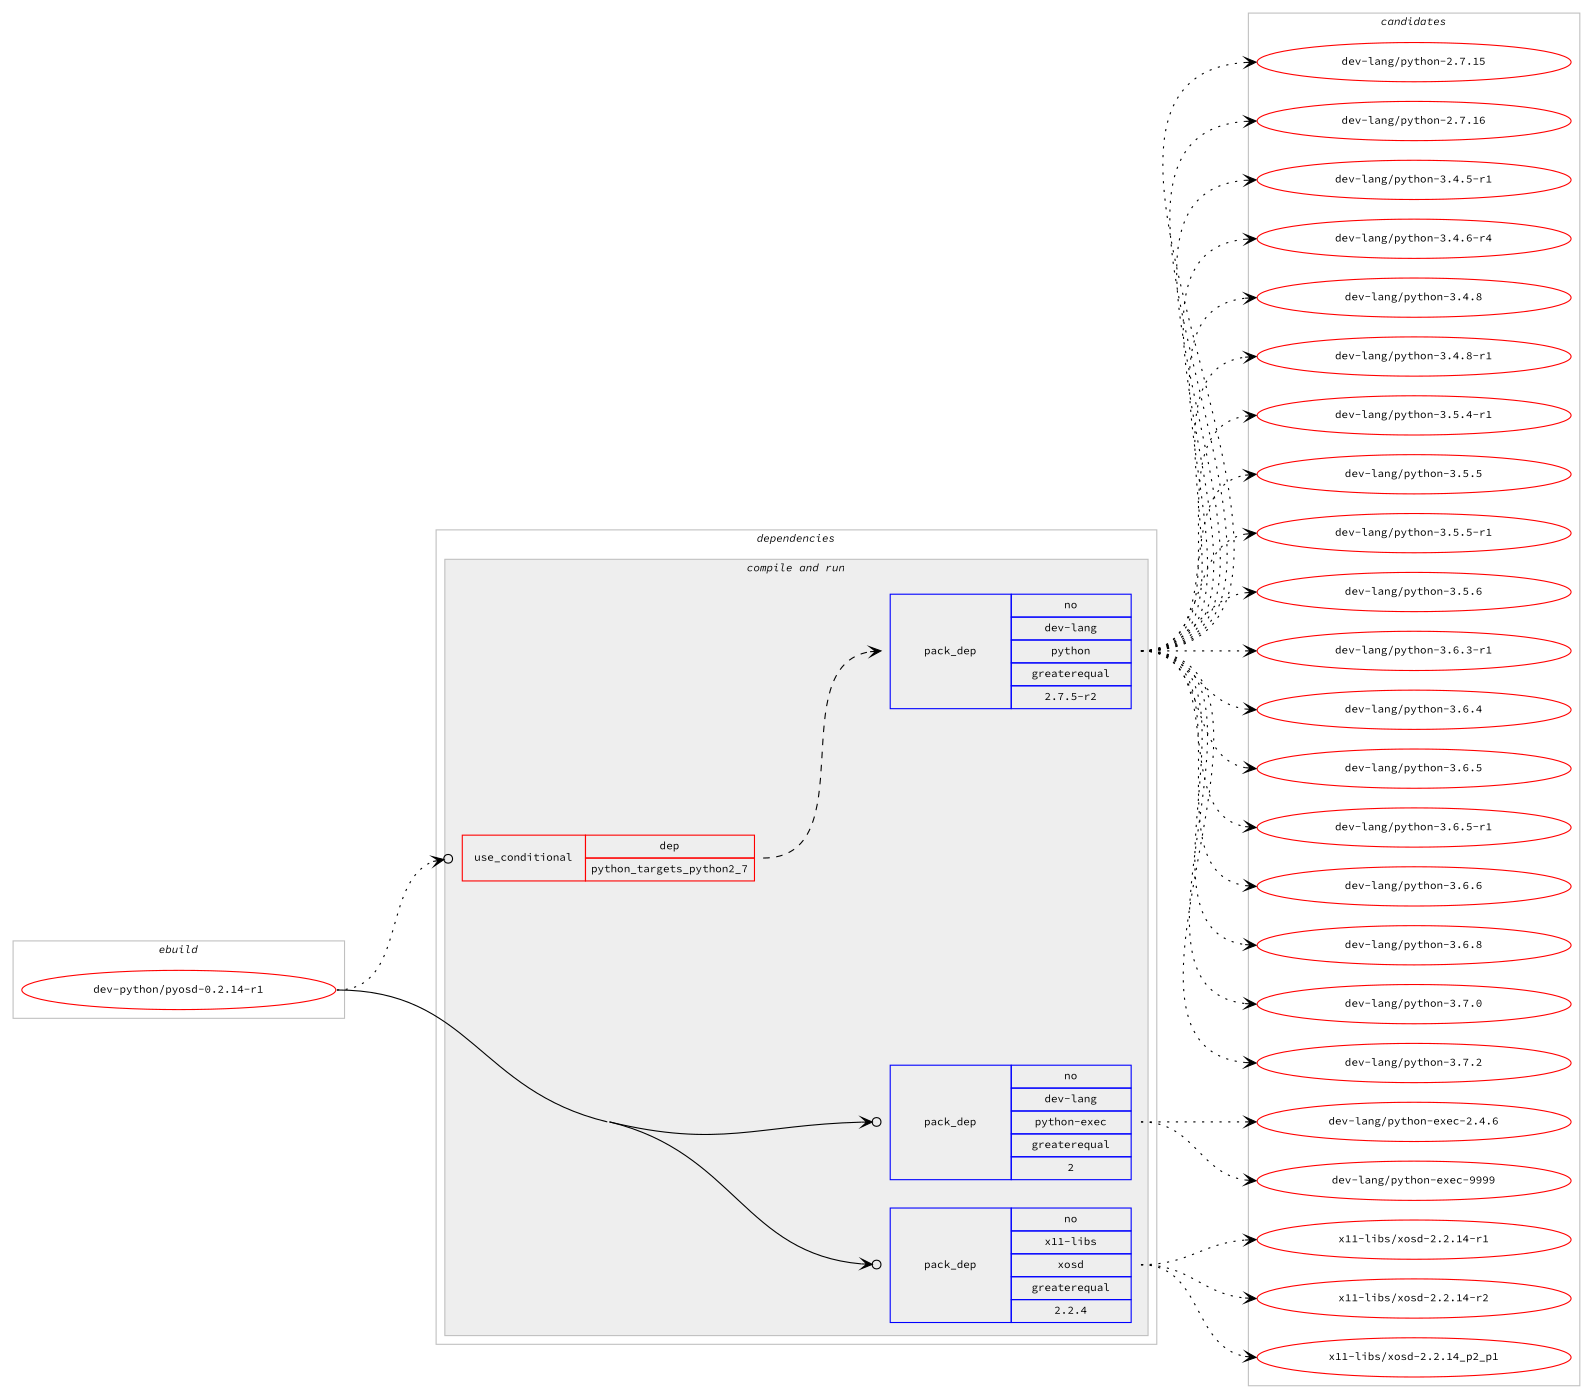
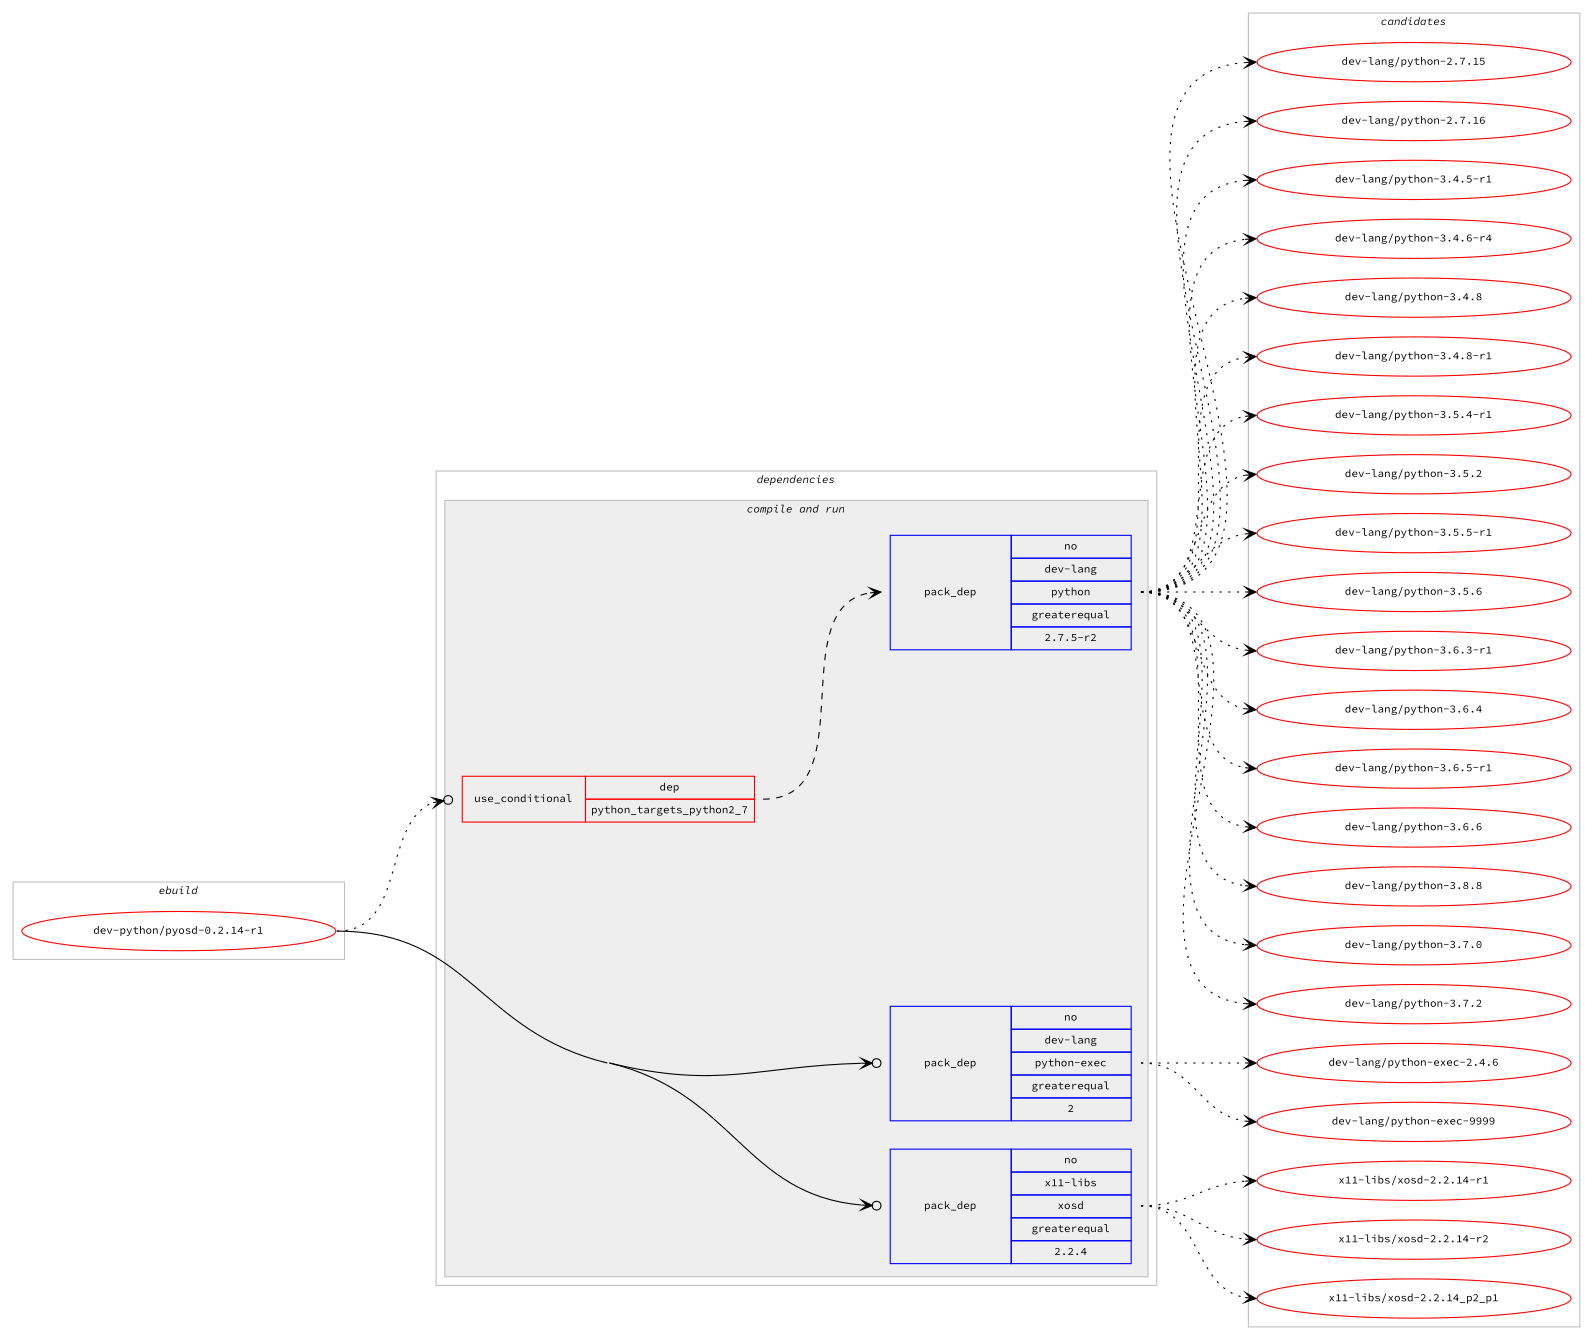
node "dev-lang/python-3.5.5": label "dev-lang/python-3.5.5" -> "dev-lang/python-3.5.2"
node "dev-lang/python-3.6.5": removed
node "dev-lang/python-3.6.8": label "dev-lang/python-3.6.8" -> "dev-lang/python-3.8.8"
